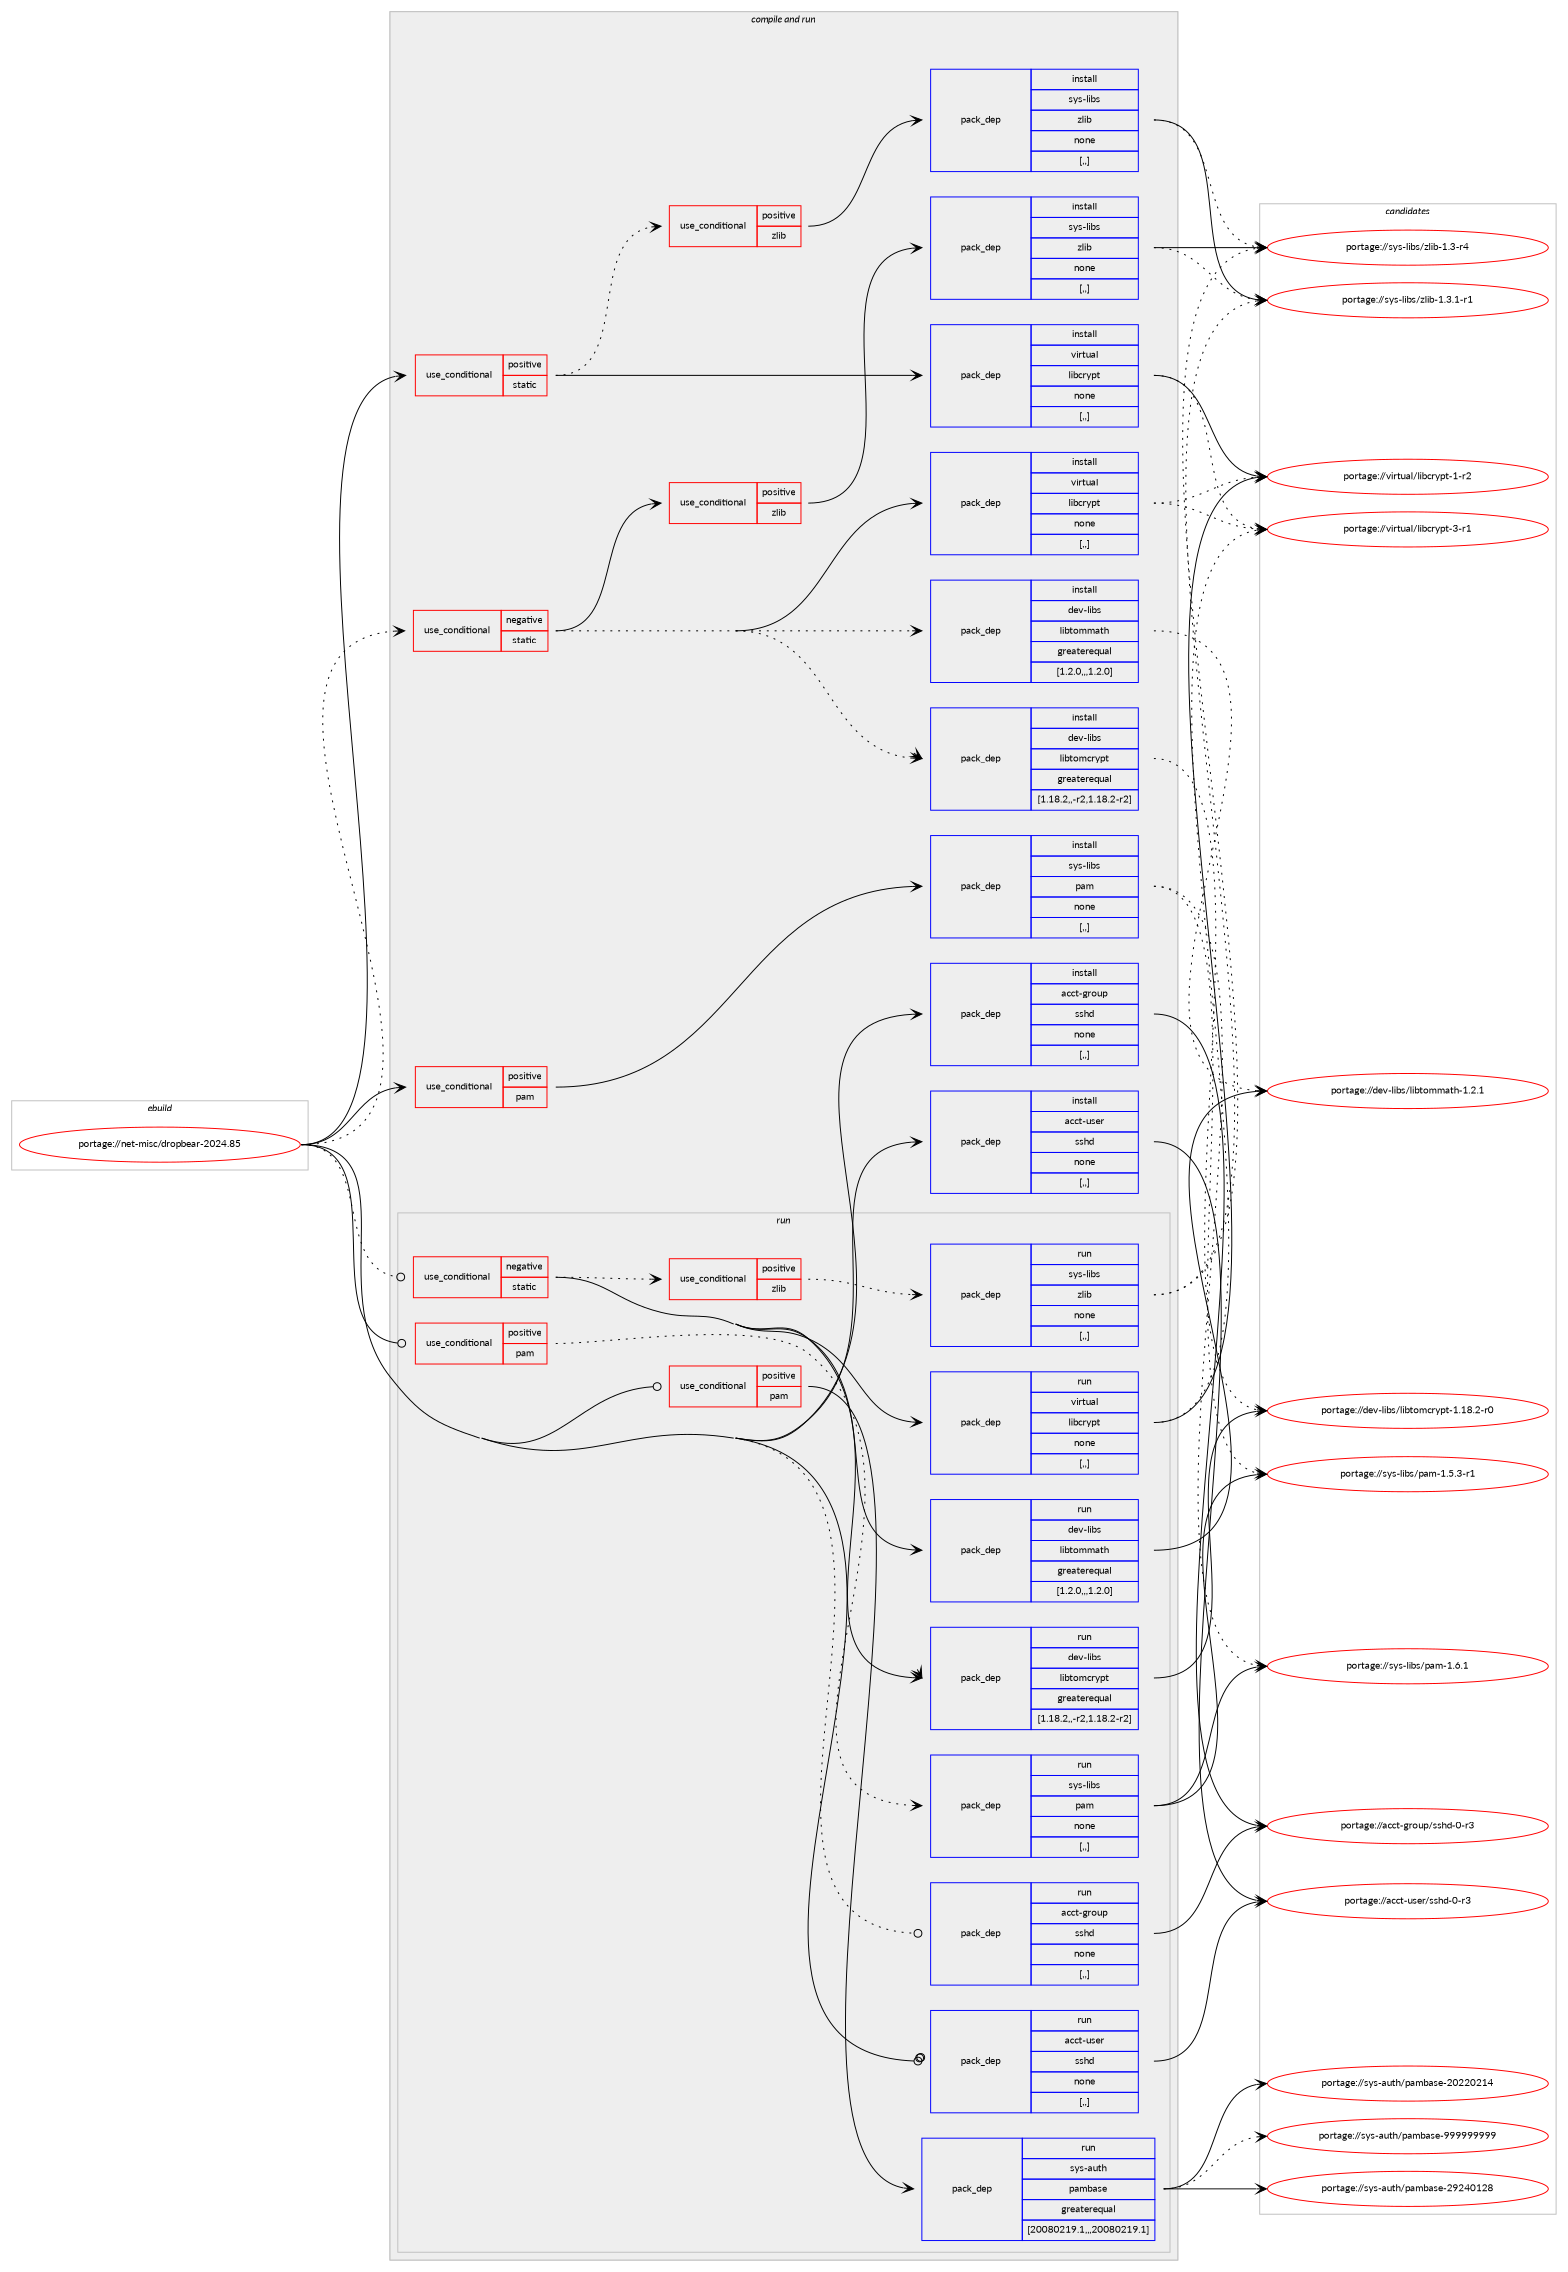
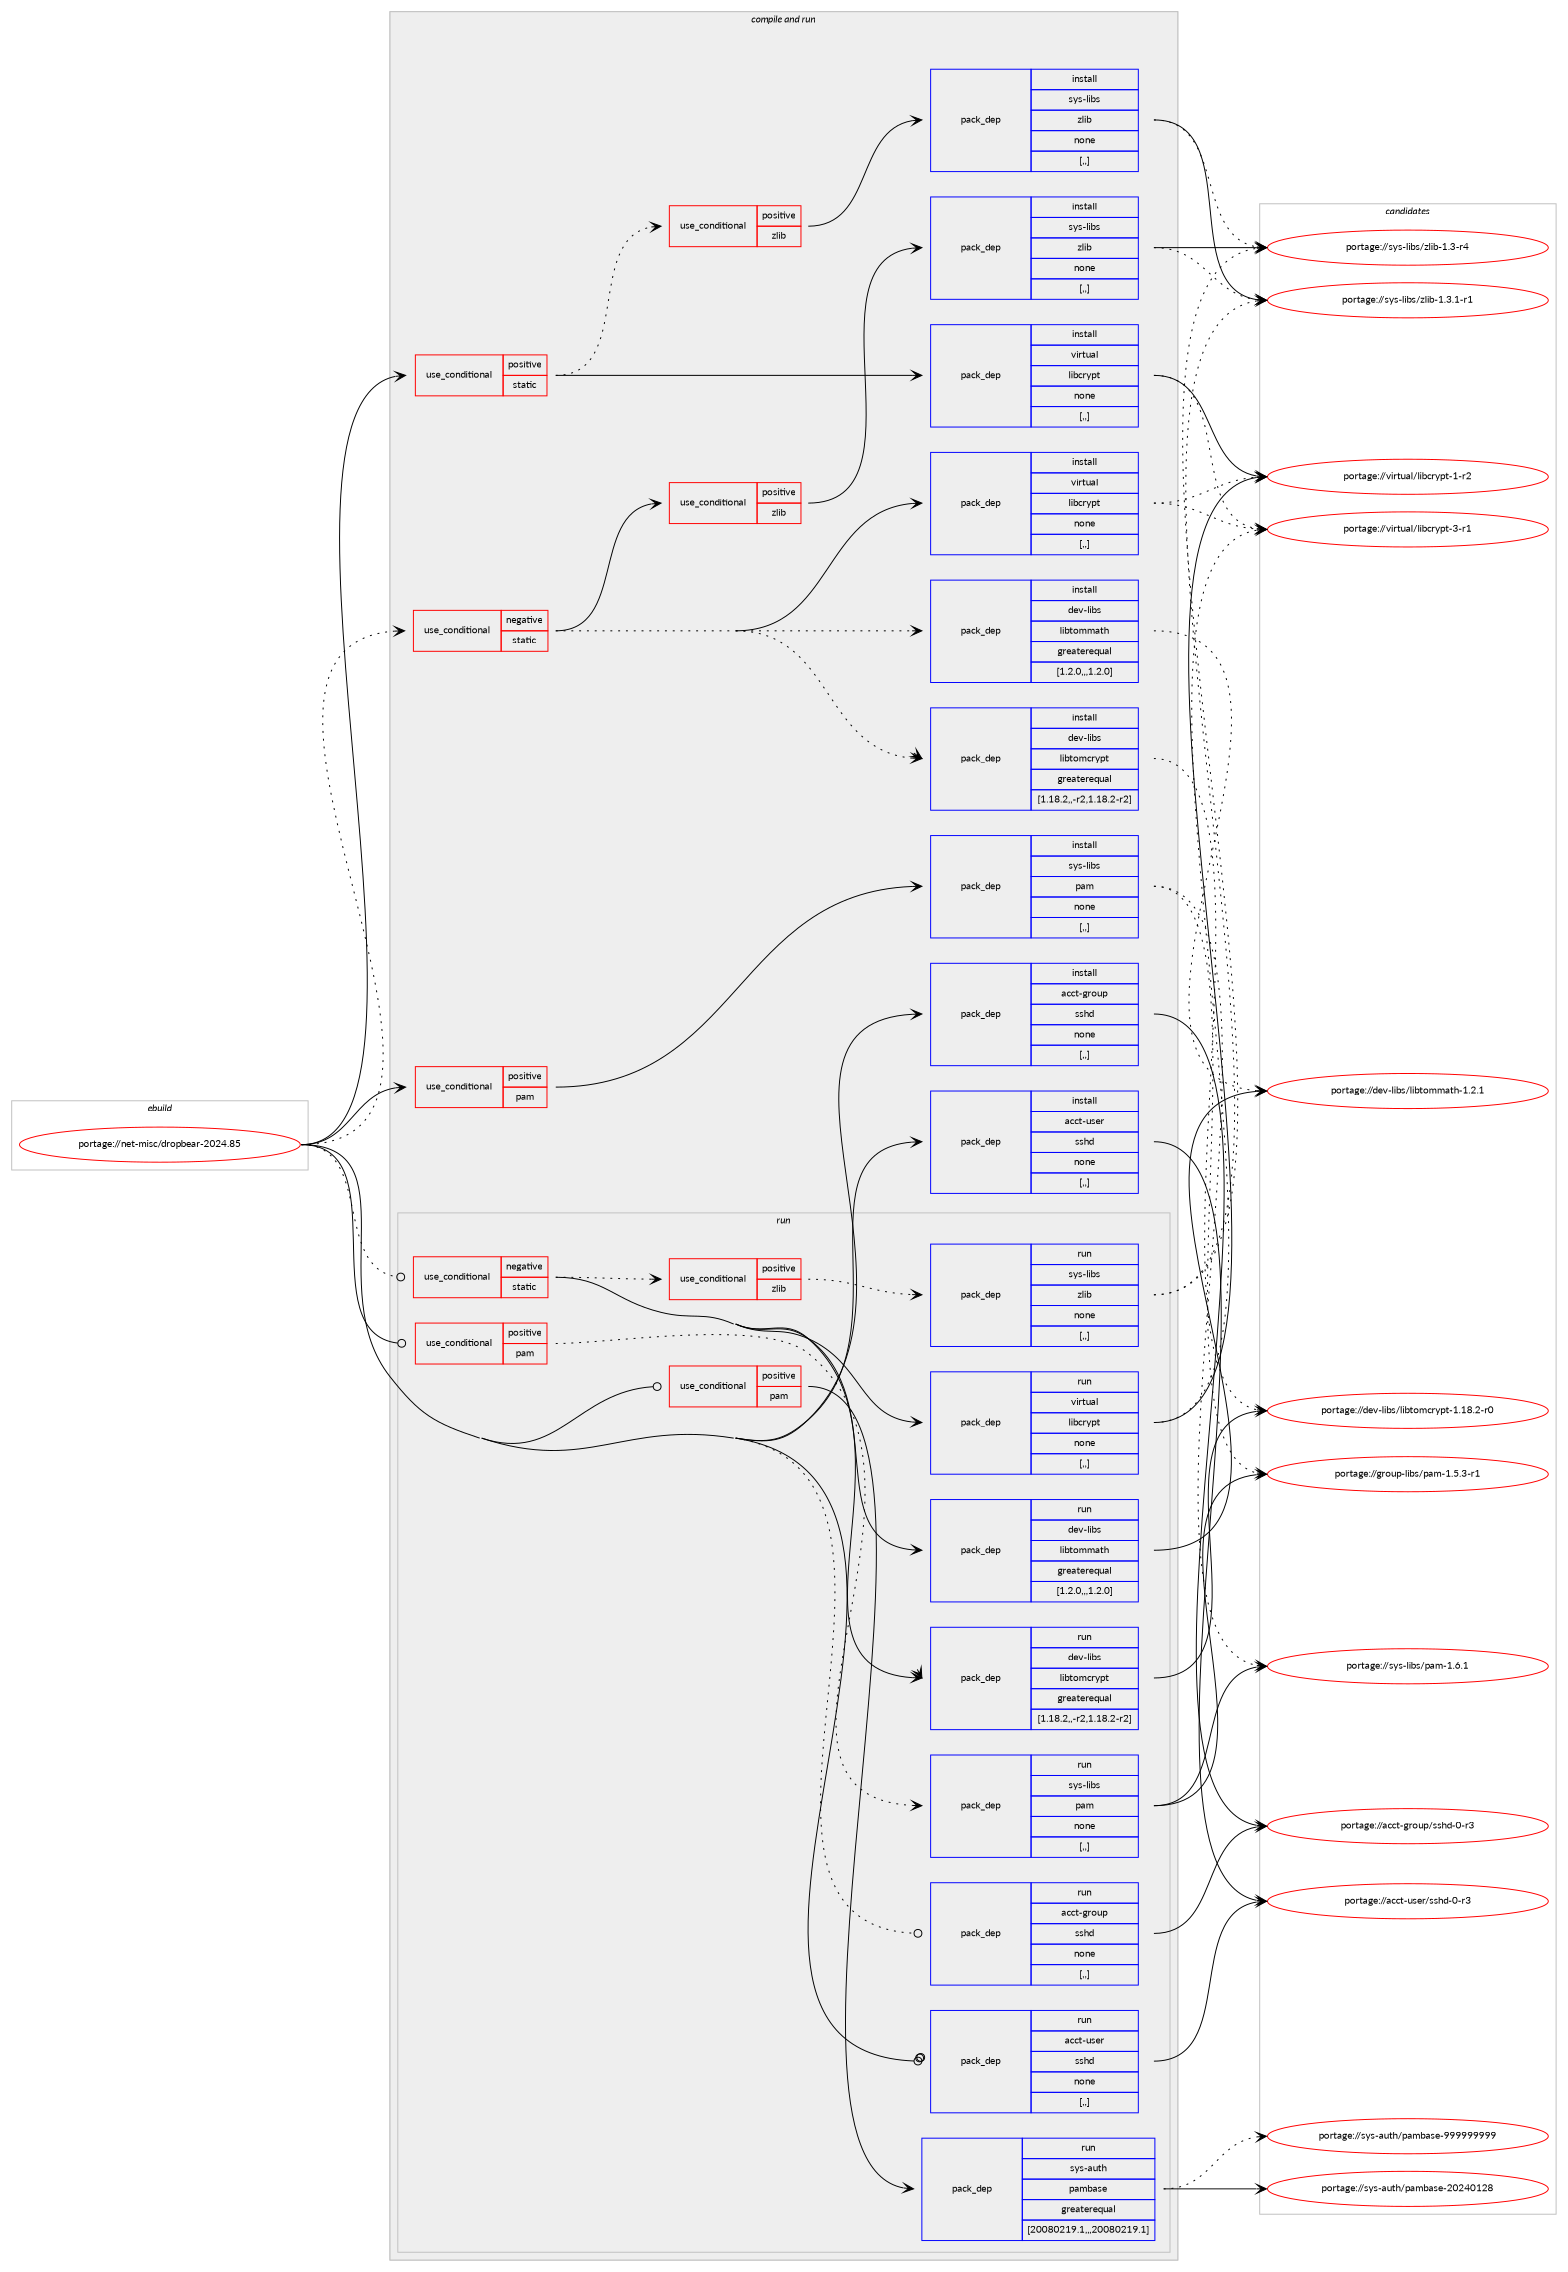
node "portage://sys-libs/pam-1.5.3-r1": label "portage://sys-libs/pam-1.5.3-r1" -> "portage://group-libs/pam-1.5.3-r1"
node "portage://sys-auth/pambase-20220214": removed
node "portage://sys-auth/pambase-29240128": label "portage://sys-auth/pambase-29240128" -> "portage://sys-auth/pambase-20240128"
